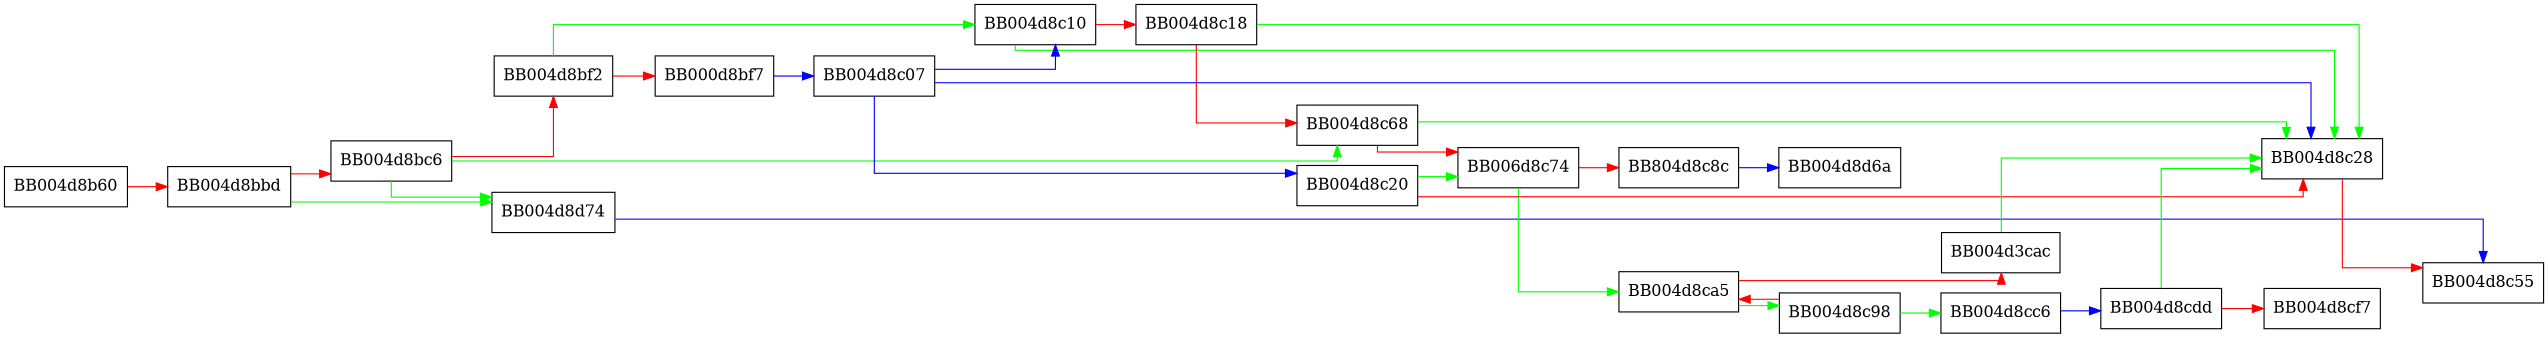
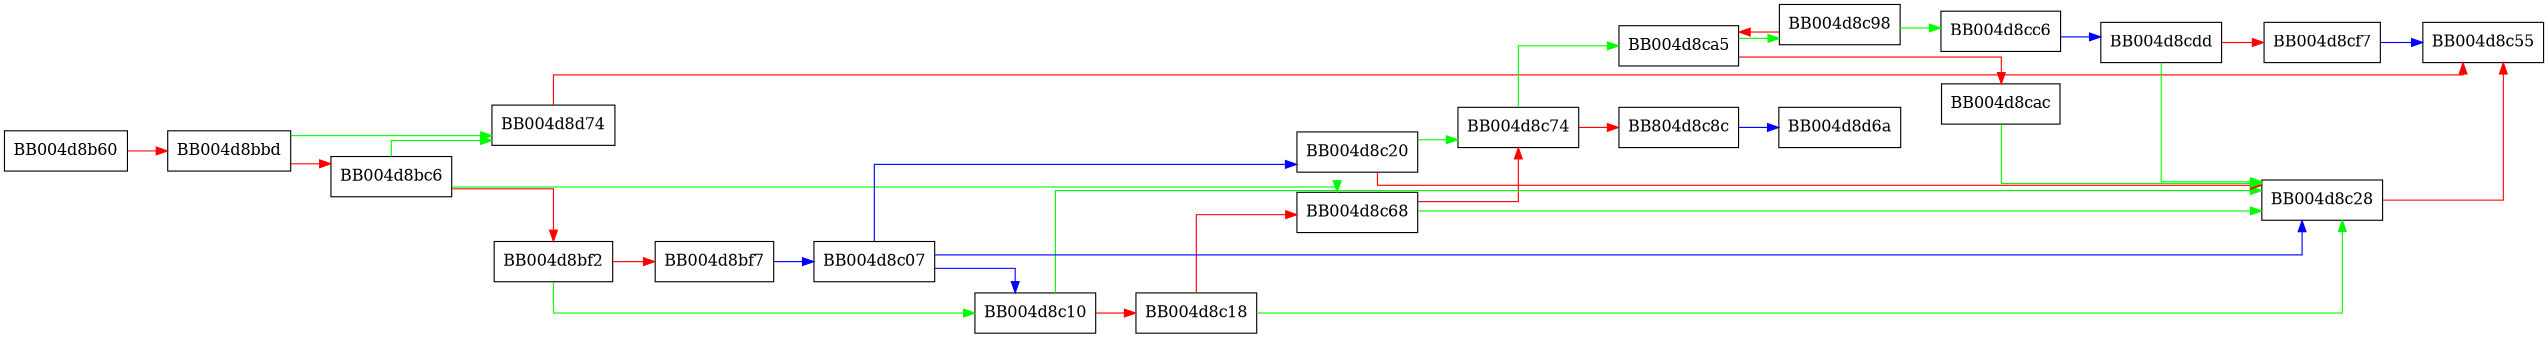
edge "BB004d8cf7" -> "BB004d8c55": added
node "BB000d8bf7": label "BB000d8bf7" -> "BB004d8bf7"
node "BB006d8c74": label "BB006d8c74" -> "BB004d8c74"
edge "BB004d8d74" -> "BB004d8c55": color blue -> red
node "BB004d3cac": label "BB004d3cac" -> "BB004d8cac"
